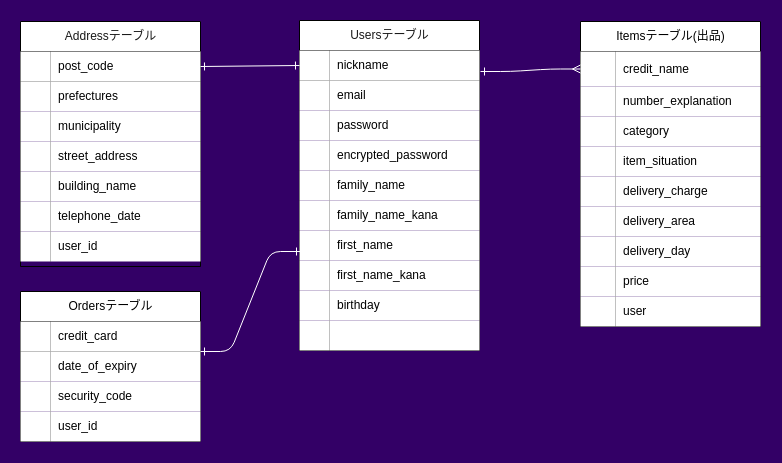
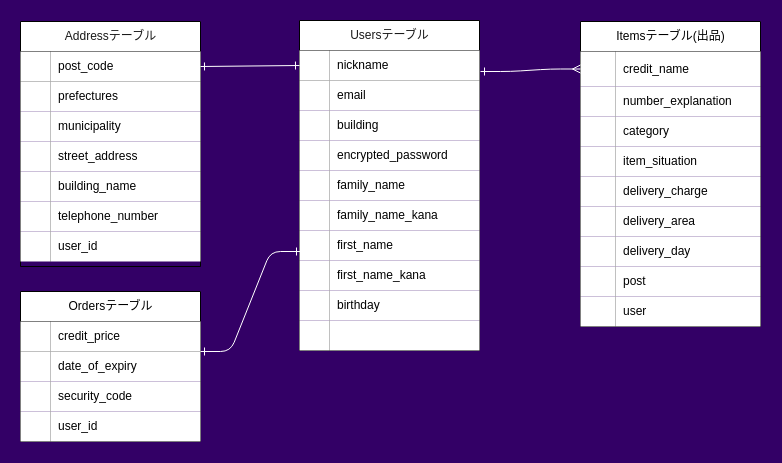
node "password": label "password" -> "building"
node "telephone_date": label "telephone_date" -> "telephone_number"
node "price": label "price" -> "post"
node "credit_card": label "credit_card" -> "credit_price"
